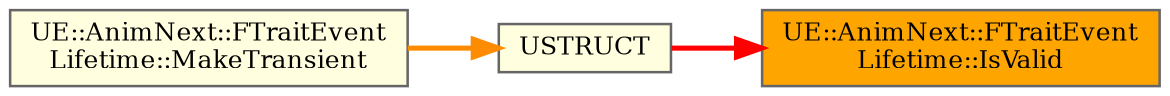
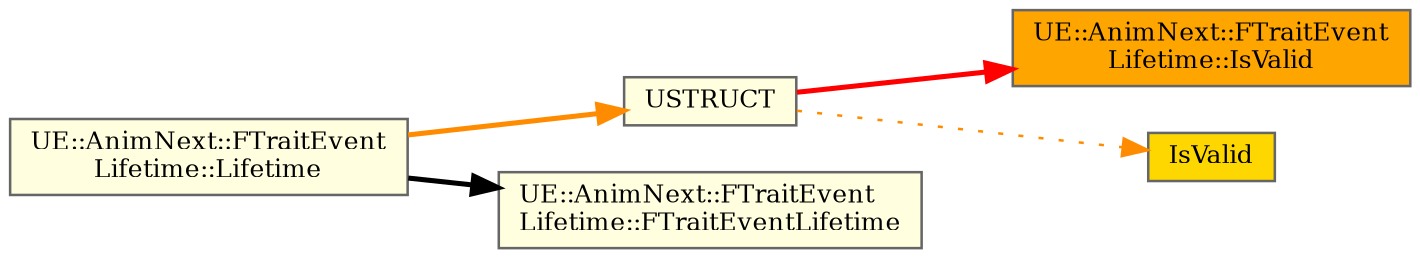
node "UE::AnimNext::FTraitEvent Lifetime::MakeTransient": label "UE::AnimNext::FTraitEvent Lifetime::MakeTransient" -> "UE::AnimNext::FTraitEvent Lifetime::Lifetime"
node "IsValid": added
node "UE::AnimNext::FTraitEvent Lifetime::FTraitEventLifetime": added
